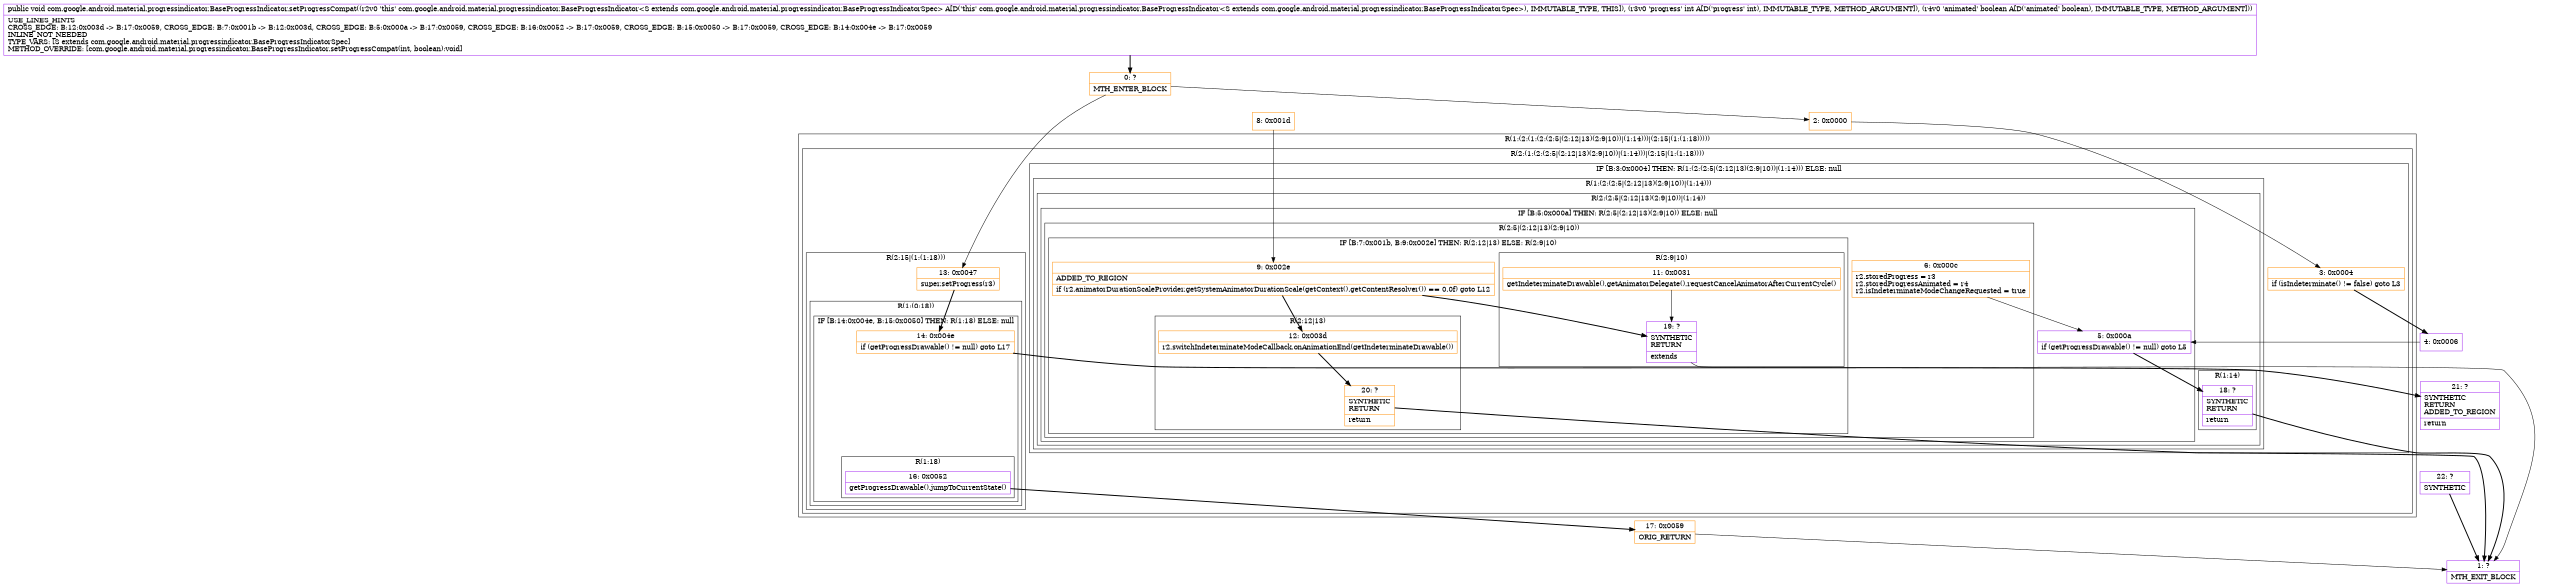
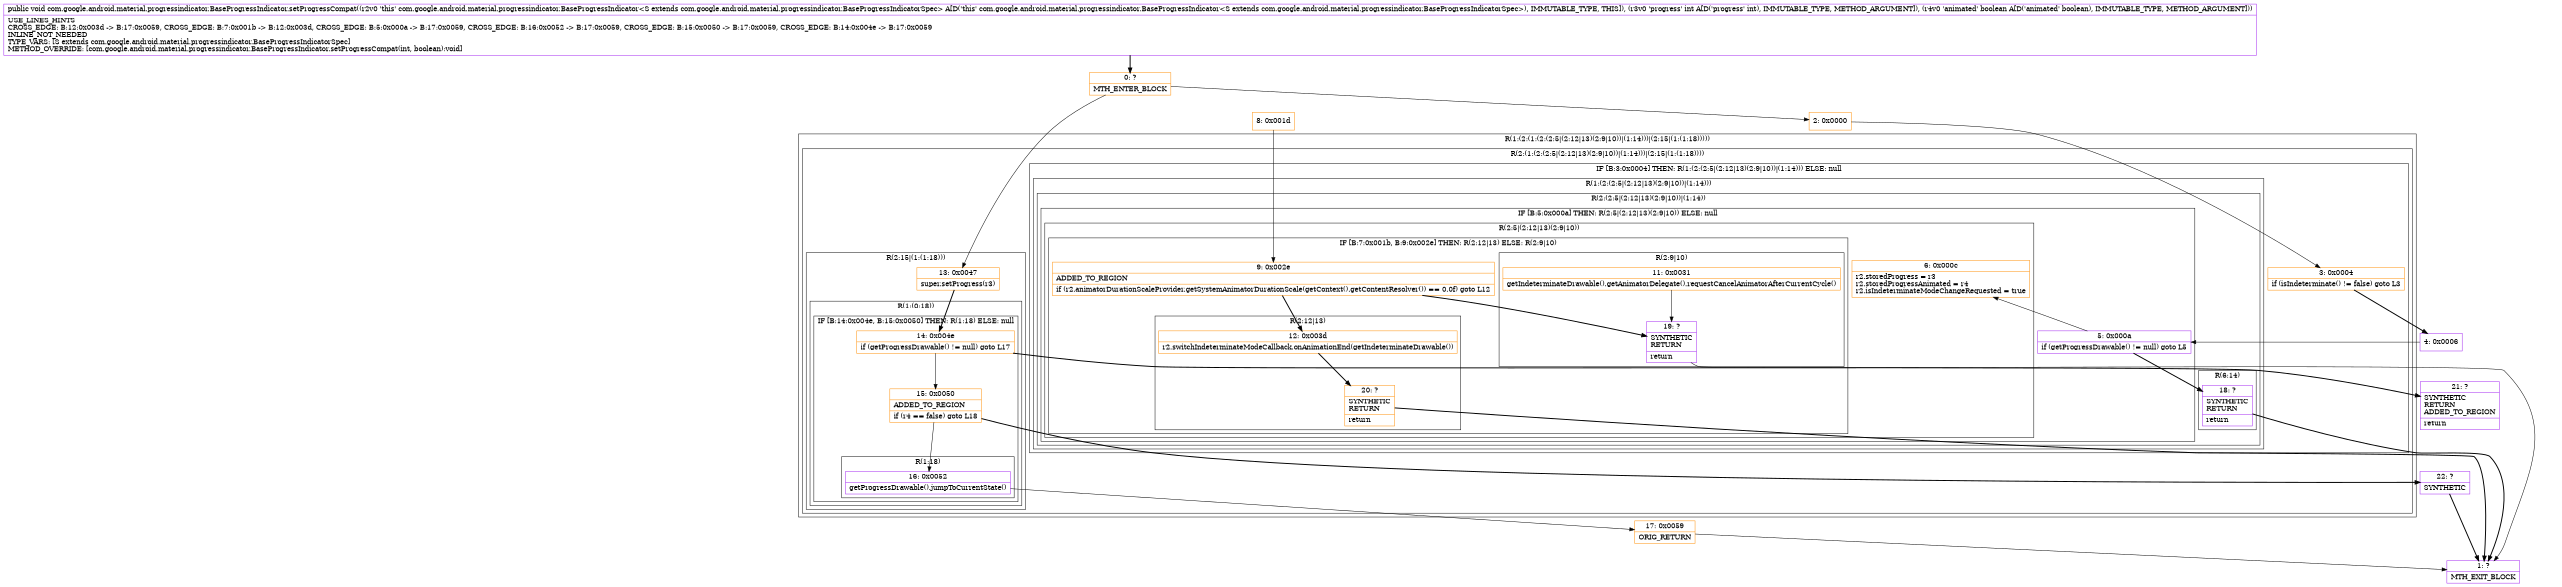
edge "6: 0x000c" -> "5: 0x000a": reversed
node "19: ?": text "extends" -> "return"
cluster "R(1:14)": label "R(1:14)" -> "R(6:14)"
node "15: 0x0050": added
edge "16: 0x0052" -> "17: 0x0059": style bold -> solid
